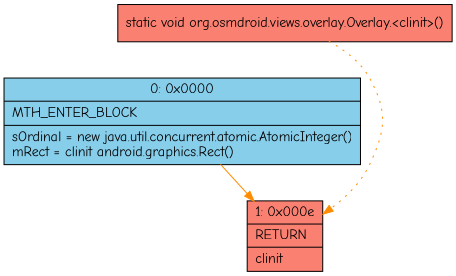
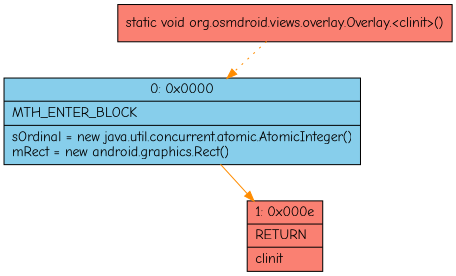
edge "static void org.osmdroid.views.overlay.Overlay.<clinit>()" -> "1: 0x000e": now "static void org.osmdroid.views.overlay.Overlay.<clinit>()" -> "0: 0x0000"
node "0: 0x0000": text "mRect = clinit android.graphics.Rect()" -> "mRect = new android.graphics.Rect()"
